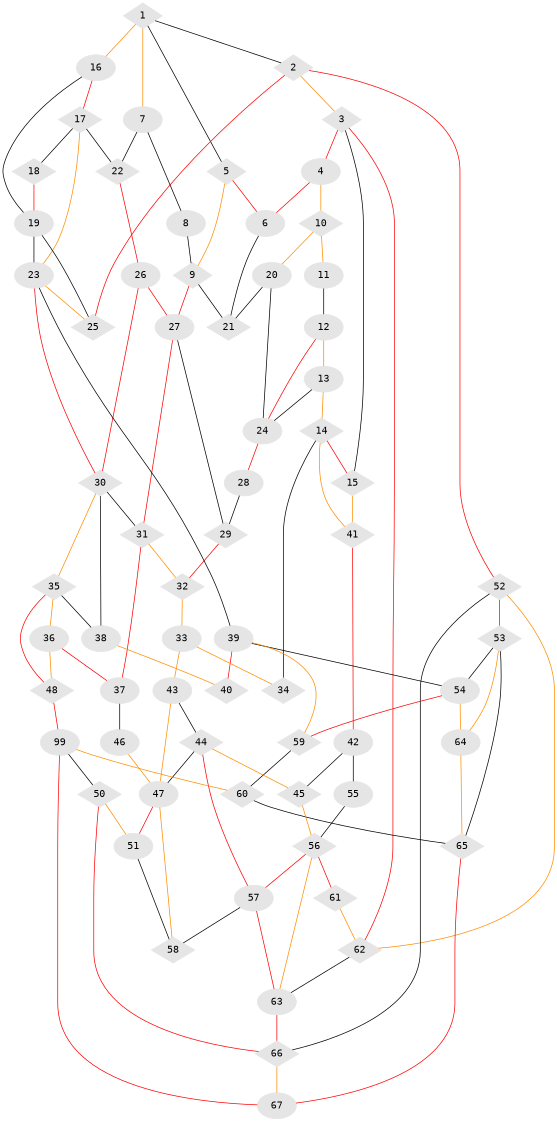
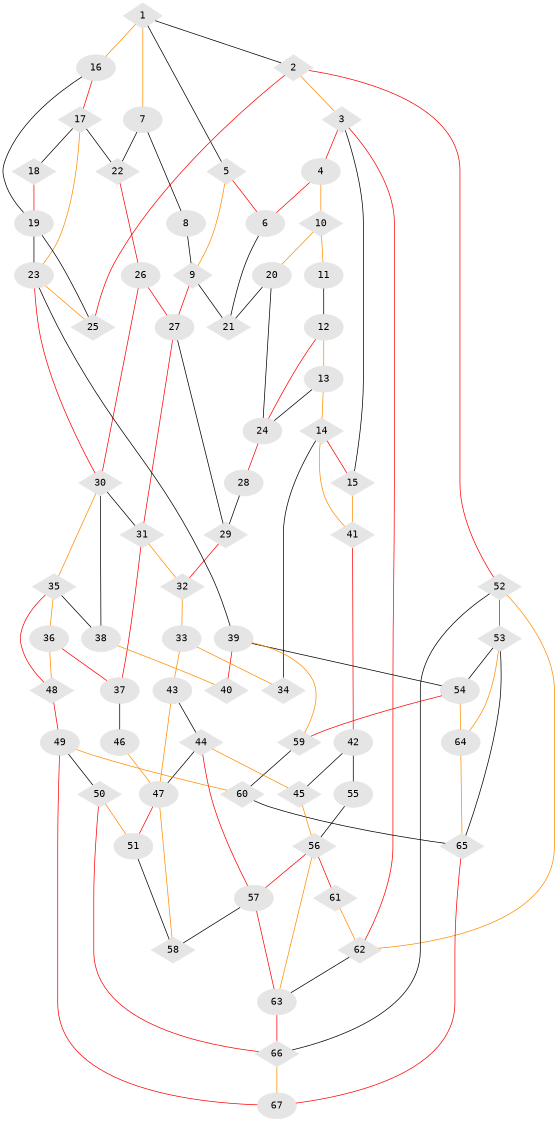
node "99": label "99" -> "49"
